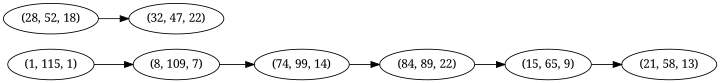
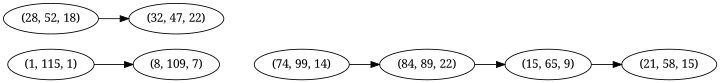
edge "(8, 109, 7)" -> "(74, 99, 14)": removed
node "(21, 58, 13)": label "(21, 58, 13)" -> "(21, 58, 15)"
